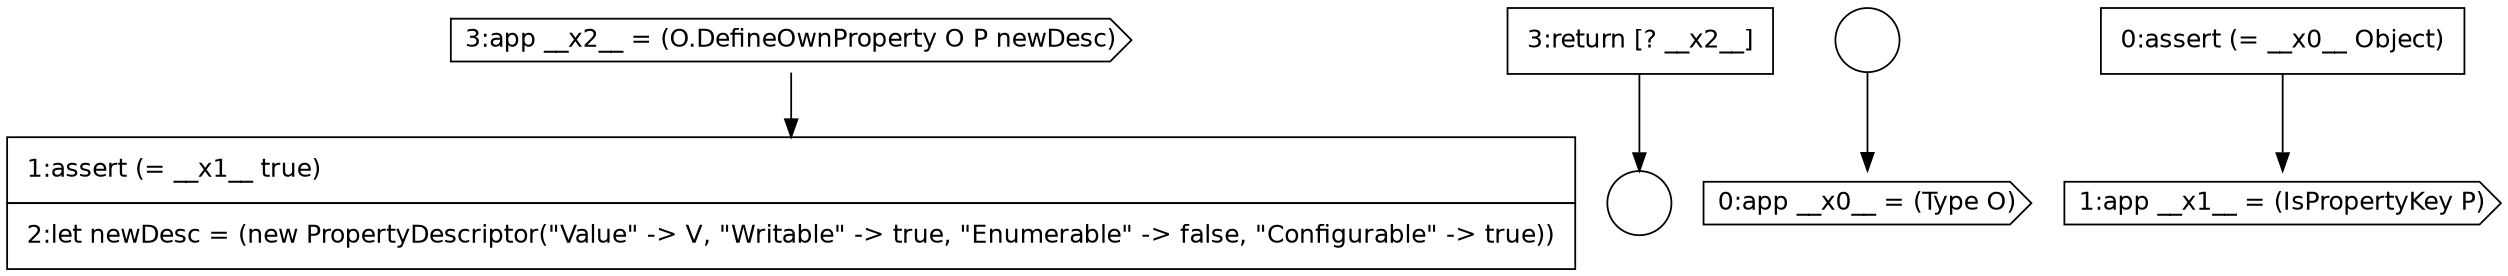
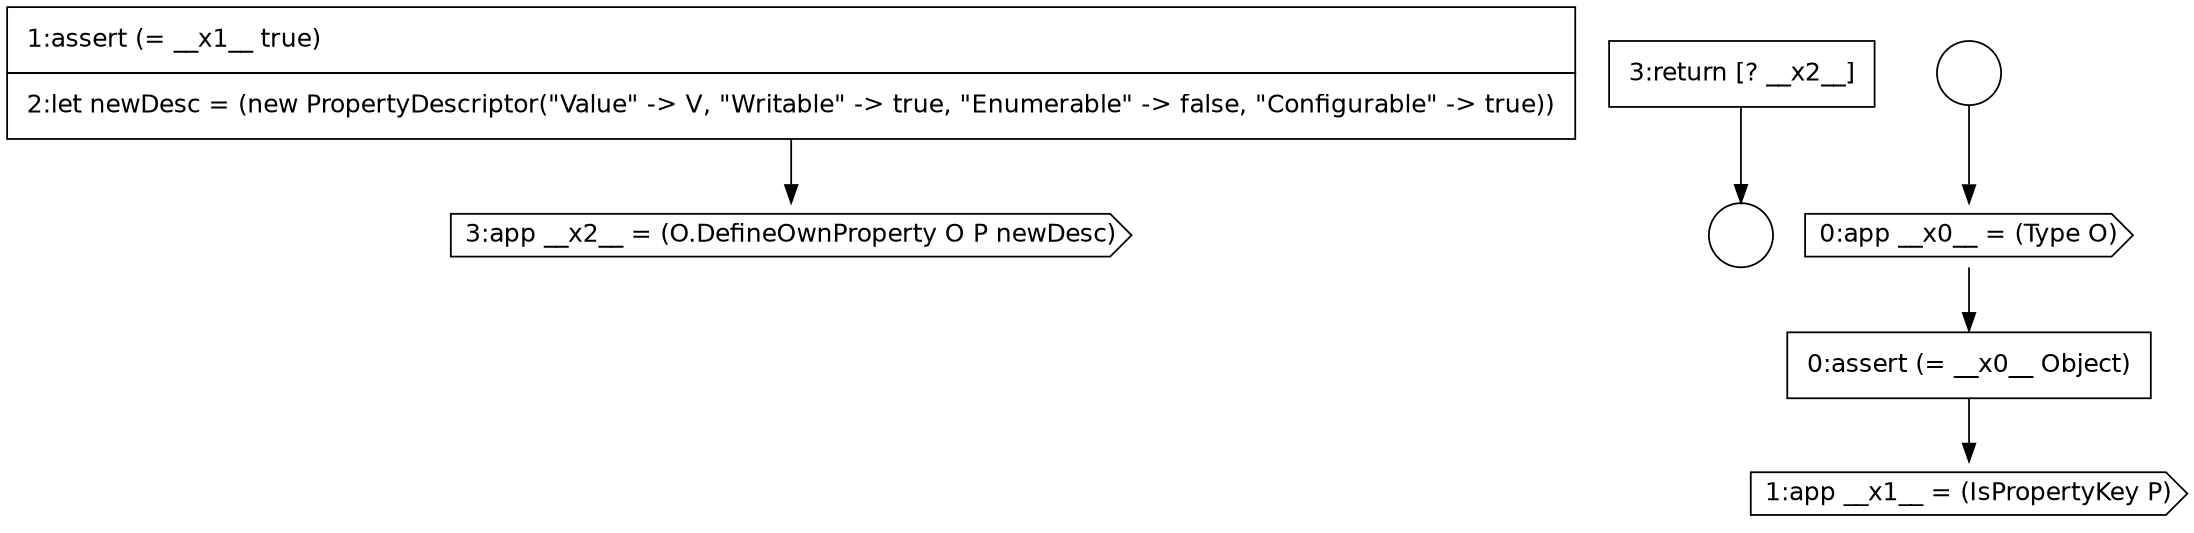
edge "3:app __x2__ = (O.DefineOwnProperty O P newDesc)" -> "1:assert (= __x1__ true)": reversed
edge "0:app __x0__ = (Type O)" -> "0:assert (= __x0__ Object)": added
